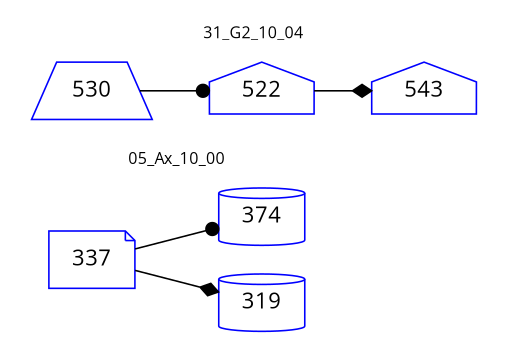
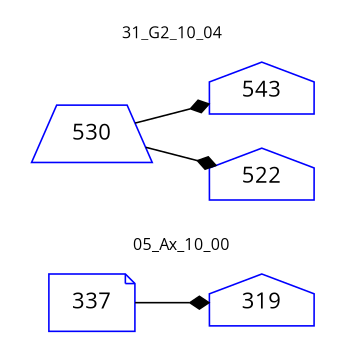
edge "530" -> "522": arrowhead dot -> diamond
edge "522" -> "543": now "530" -> "543"
node "374": removed
node "319": shape cylinder -> house
